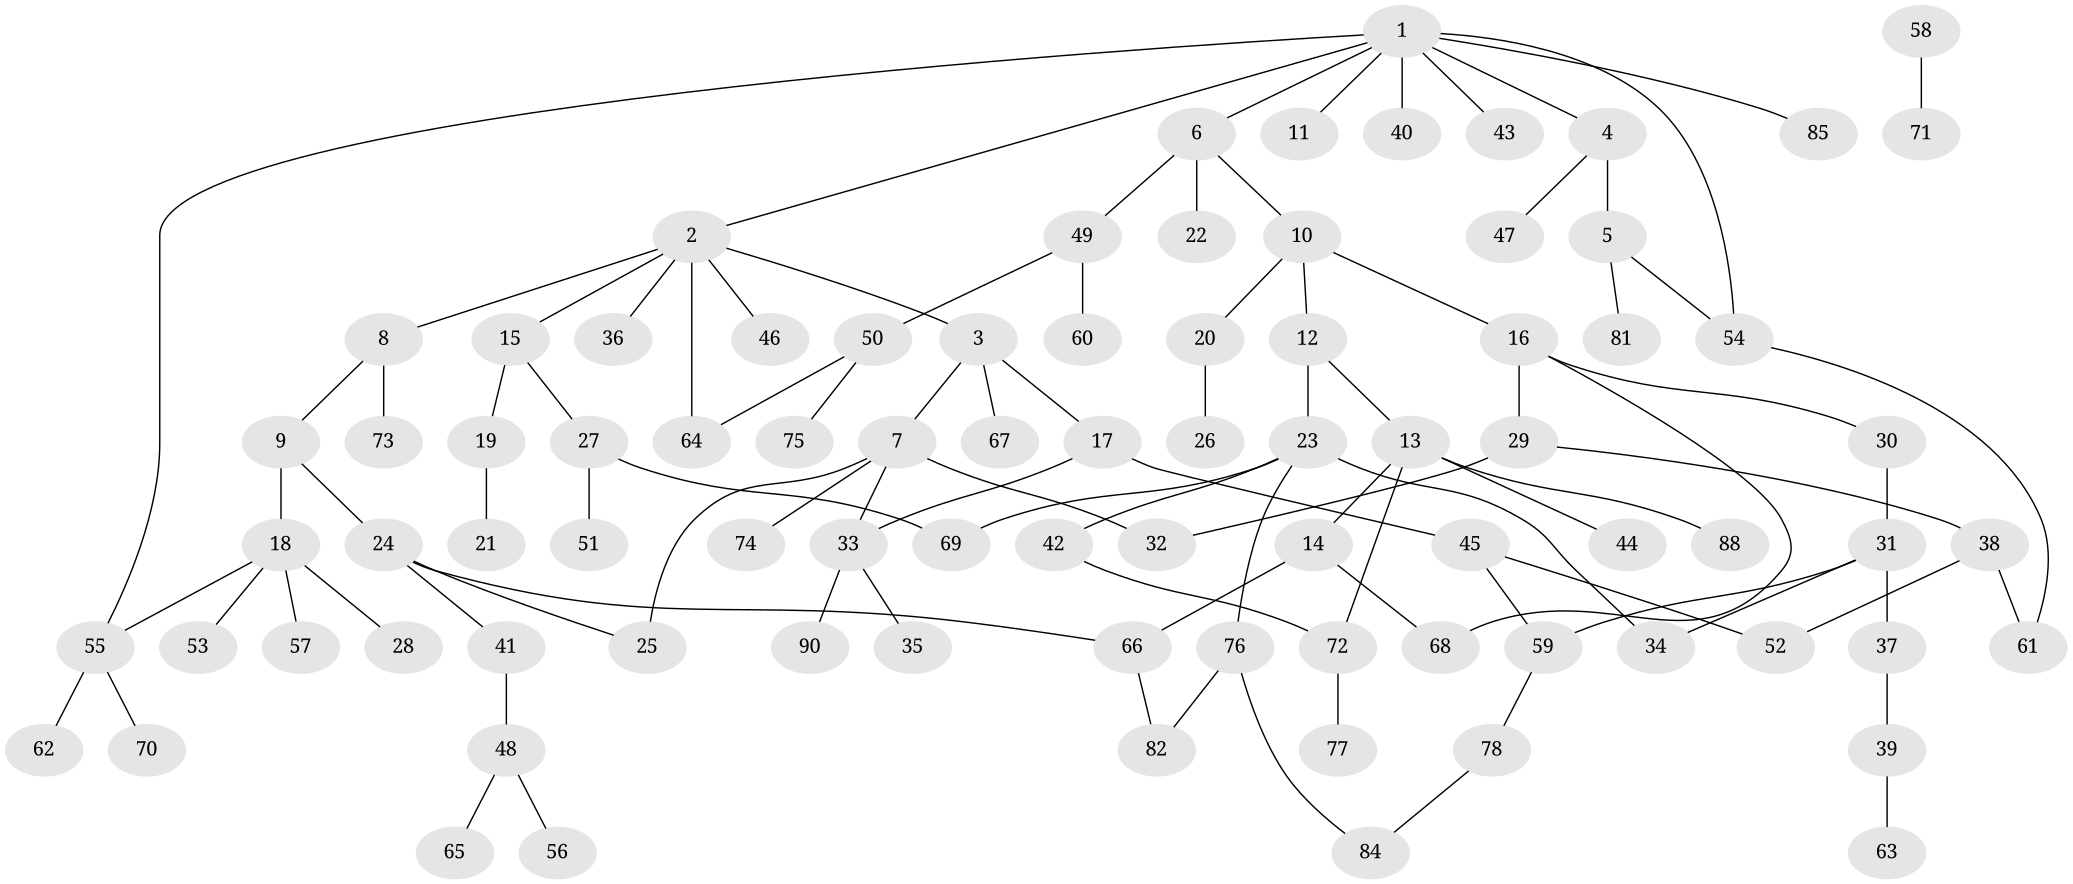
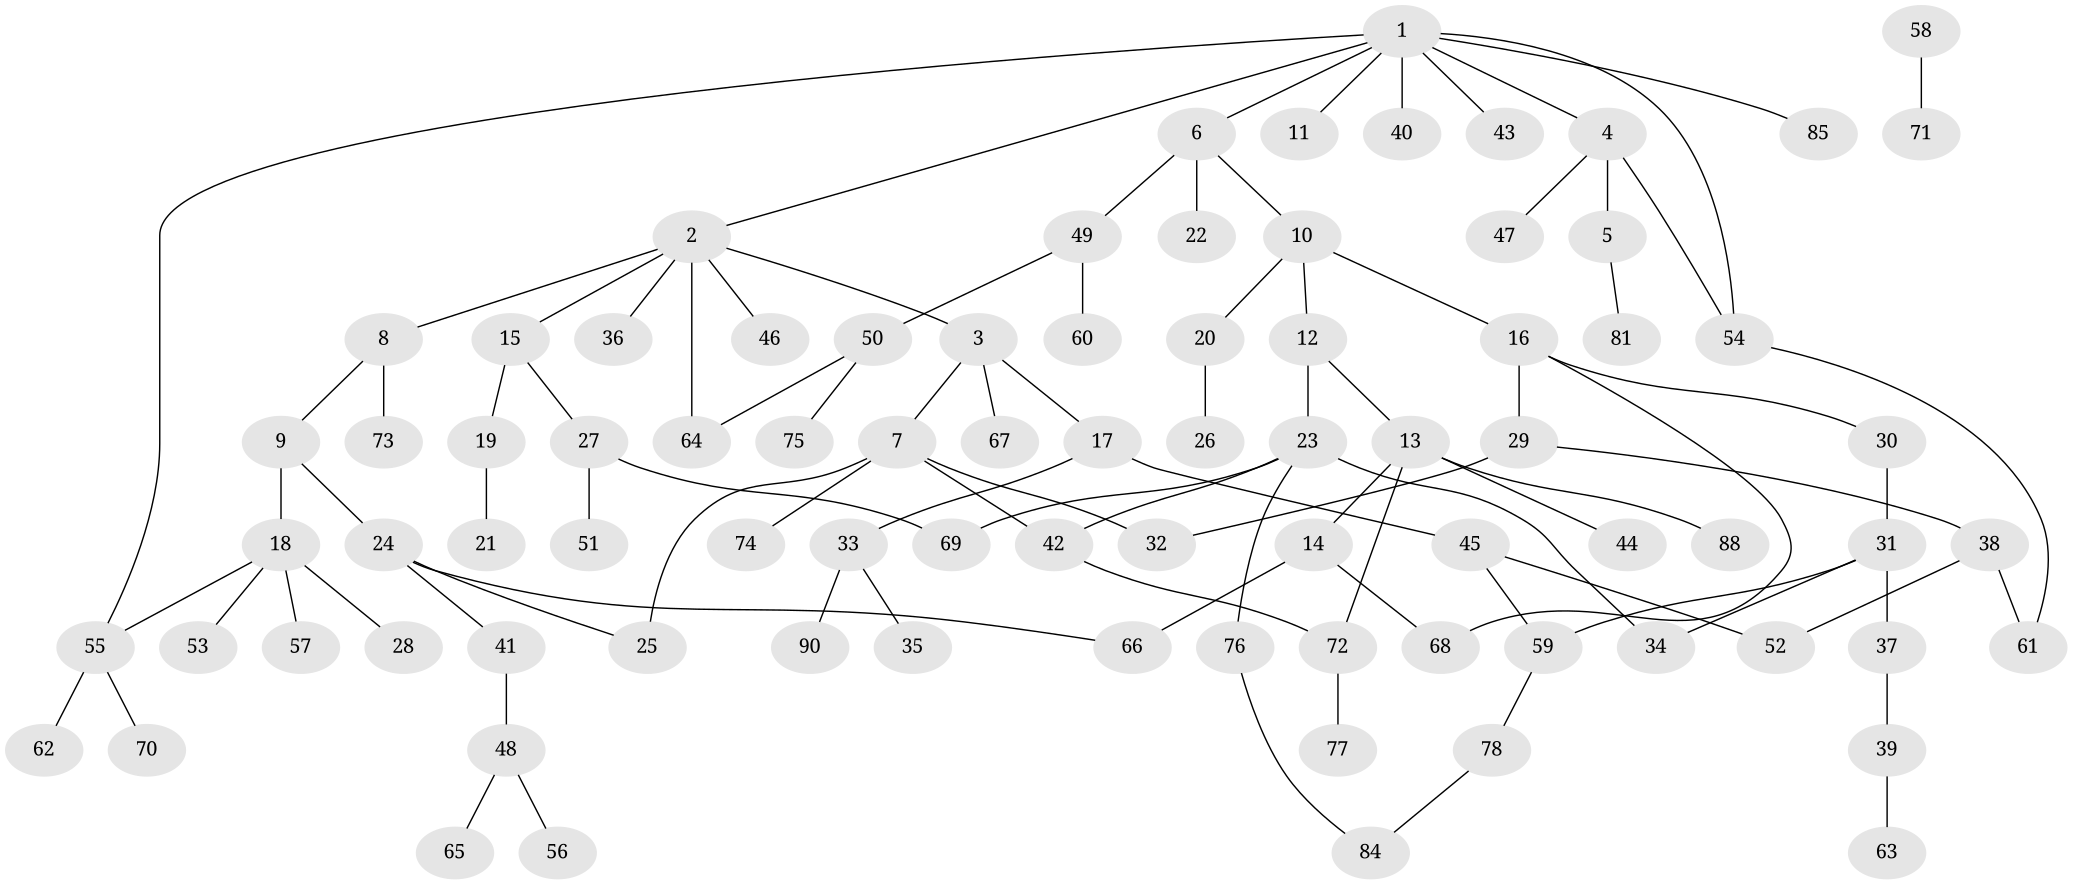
edge "5" -- "54": now "4" -- "54"
edge "7" -- "33": now "7" -- "42"
node "82": removed
